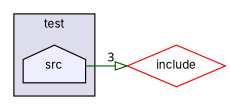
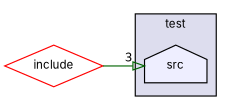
edge "src" -> "include": reversed
